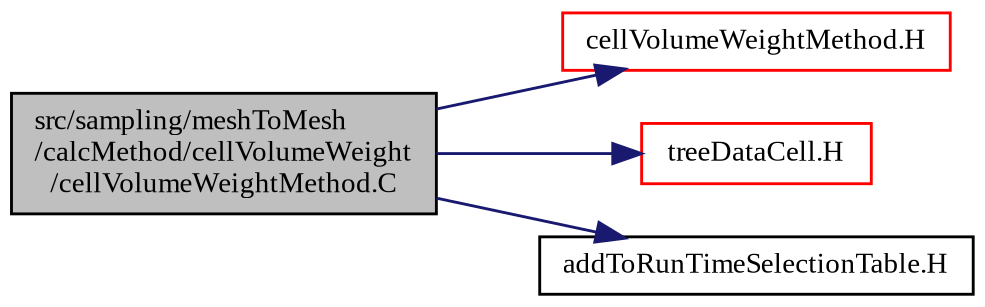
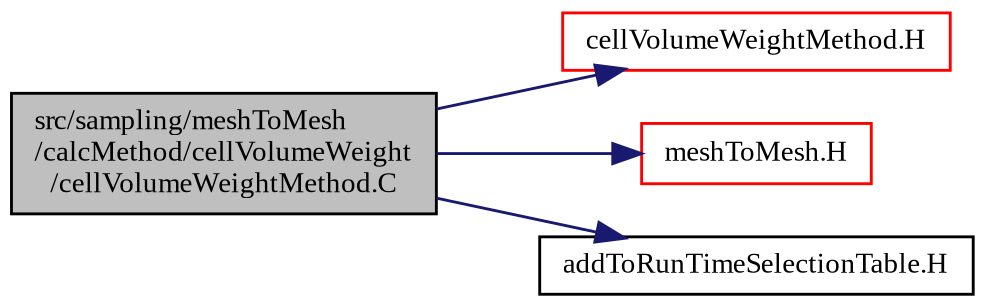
node "treeDataCell.H": label "treeDataCell.H" -> "meshToMesh.H"
